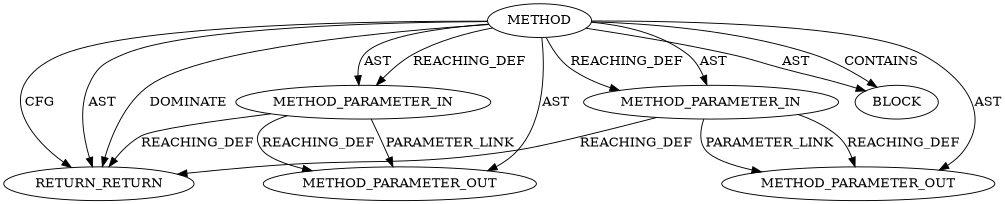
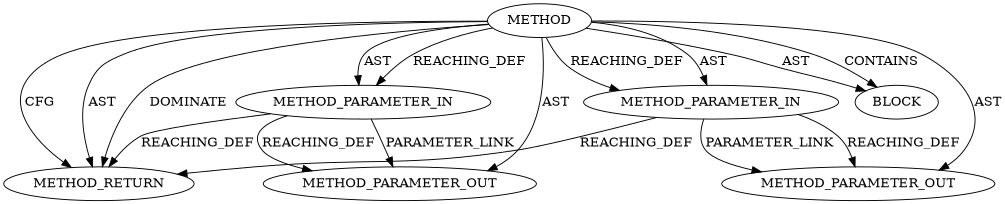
node "RETURN_RETURN": label "RETURN_RETURN" -> "METHOD_RETURN"
